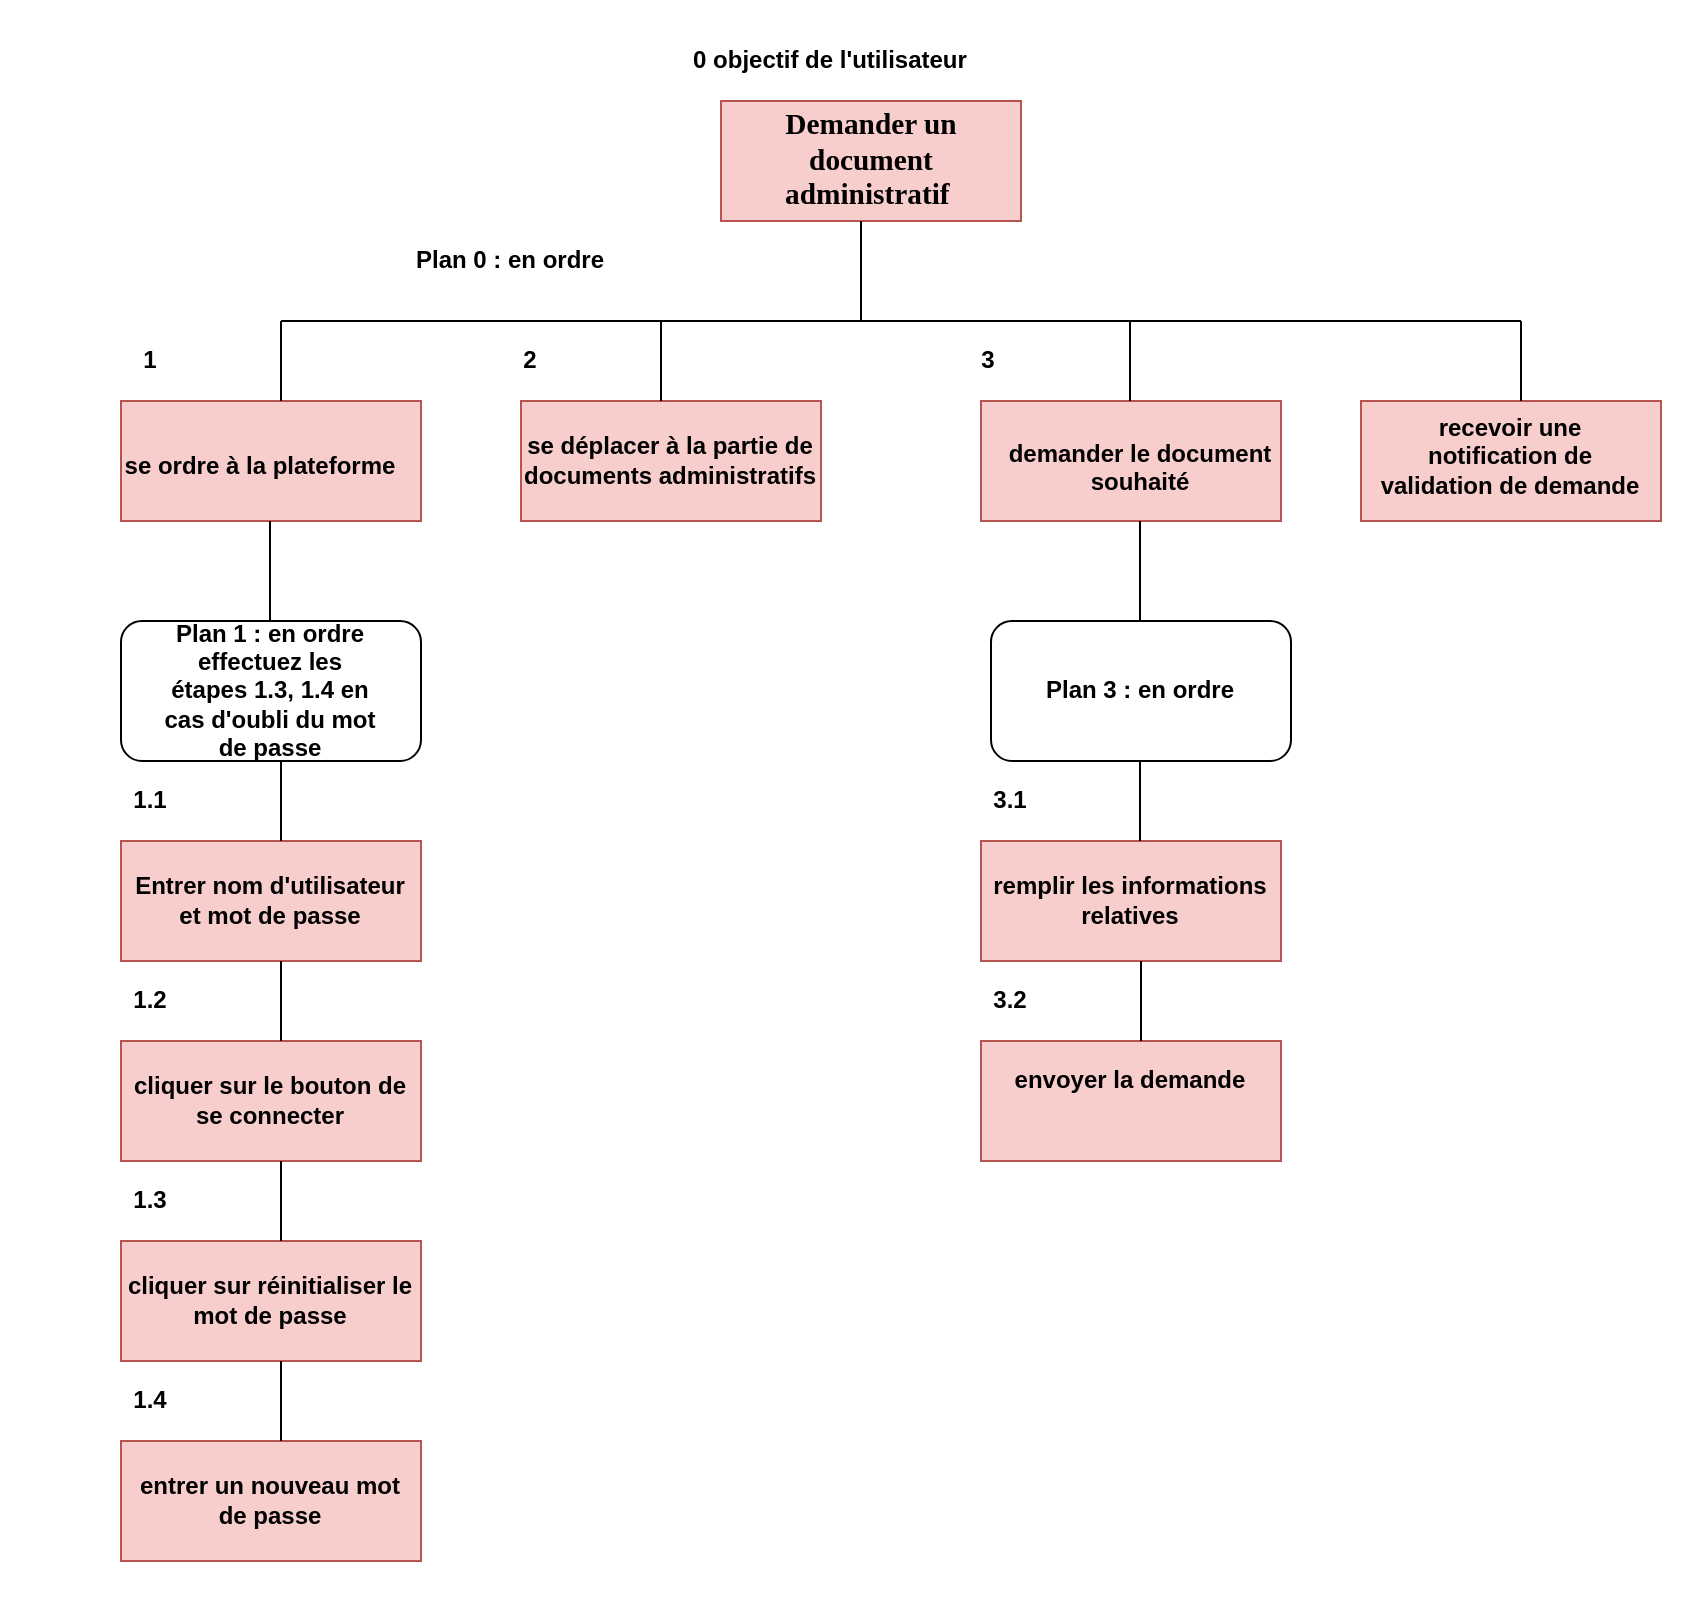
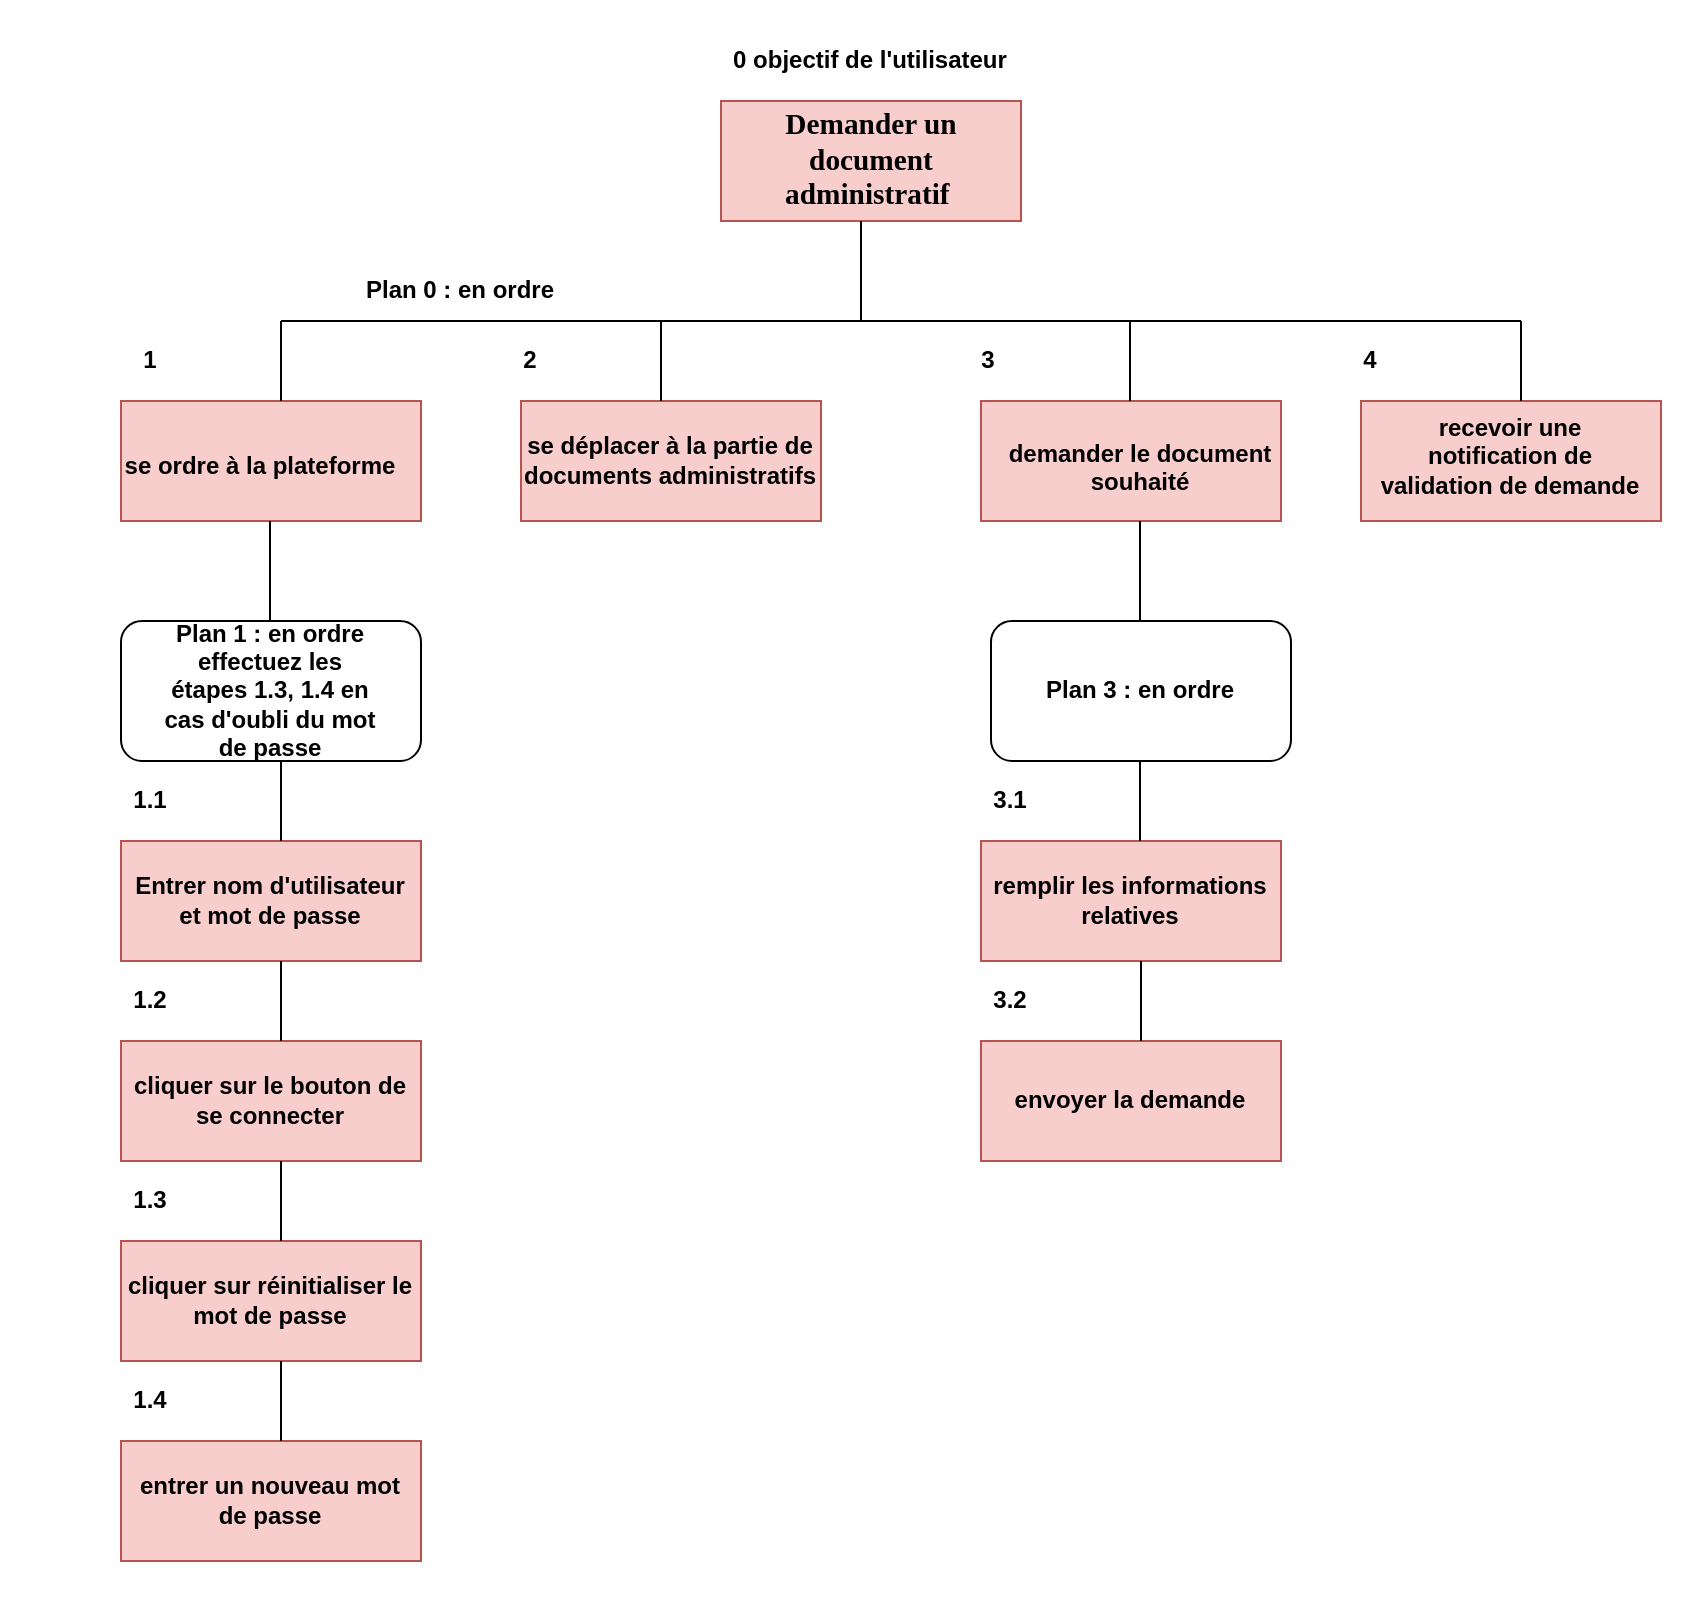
node "0 objectif de l'utilisateur": moved (831, 61) -> (871, 61)
node "Plan 0 : en ordre": moved (511, 261) -> (461, 291)
node "4": added
node "envoyer la demande": moved (1131, 1081) -> (1131, 1101)
